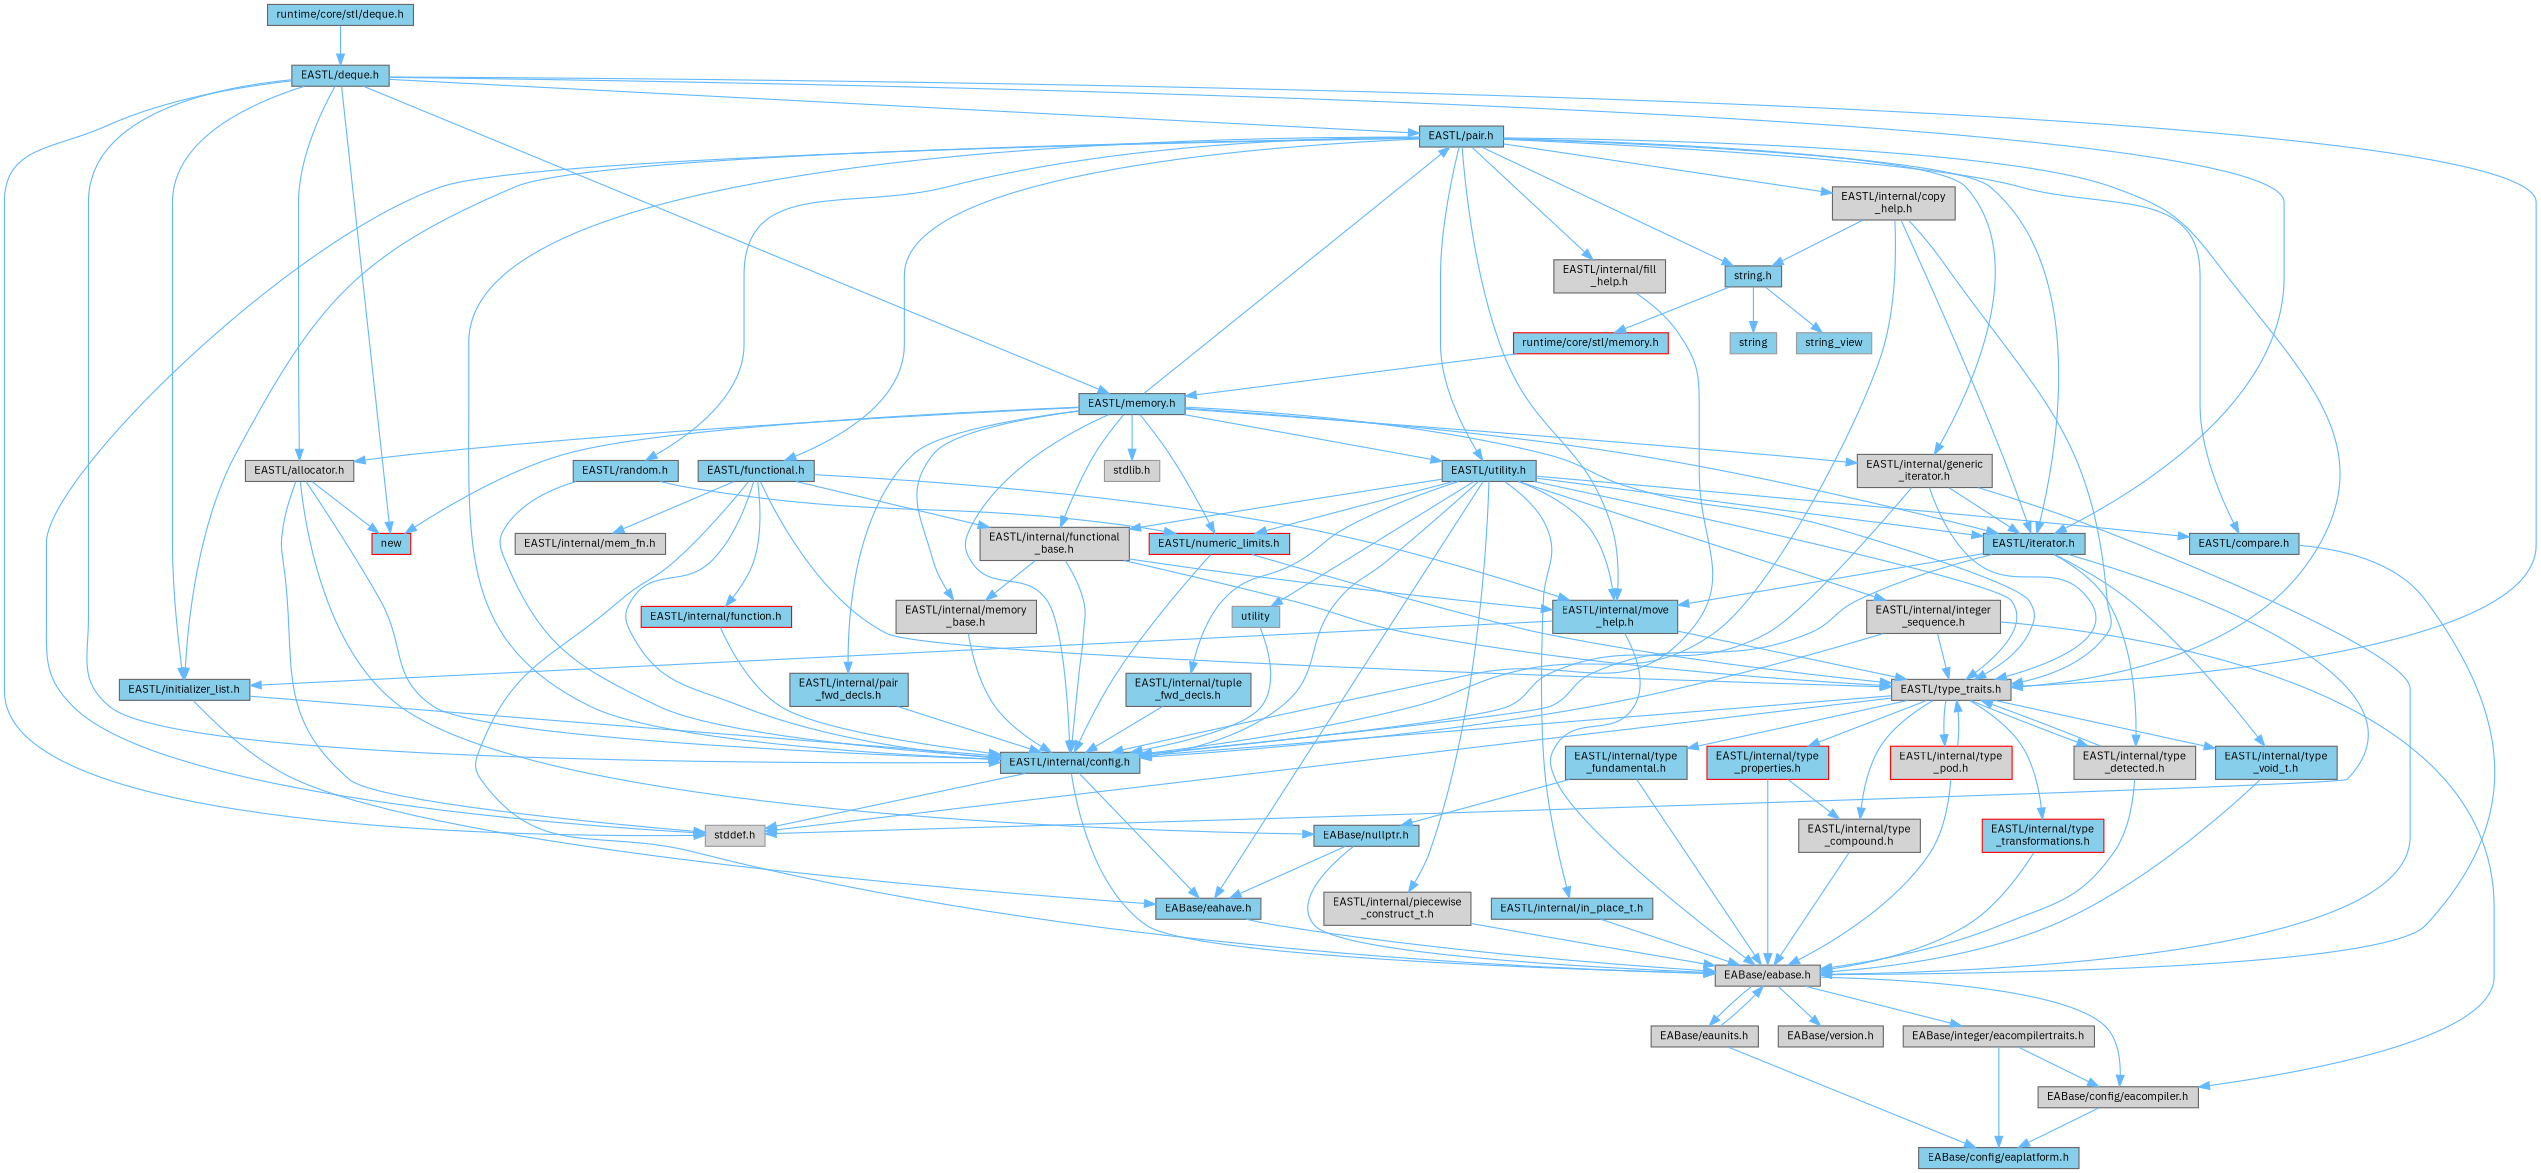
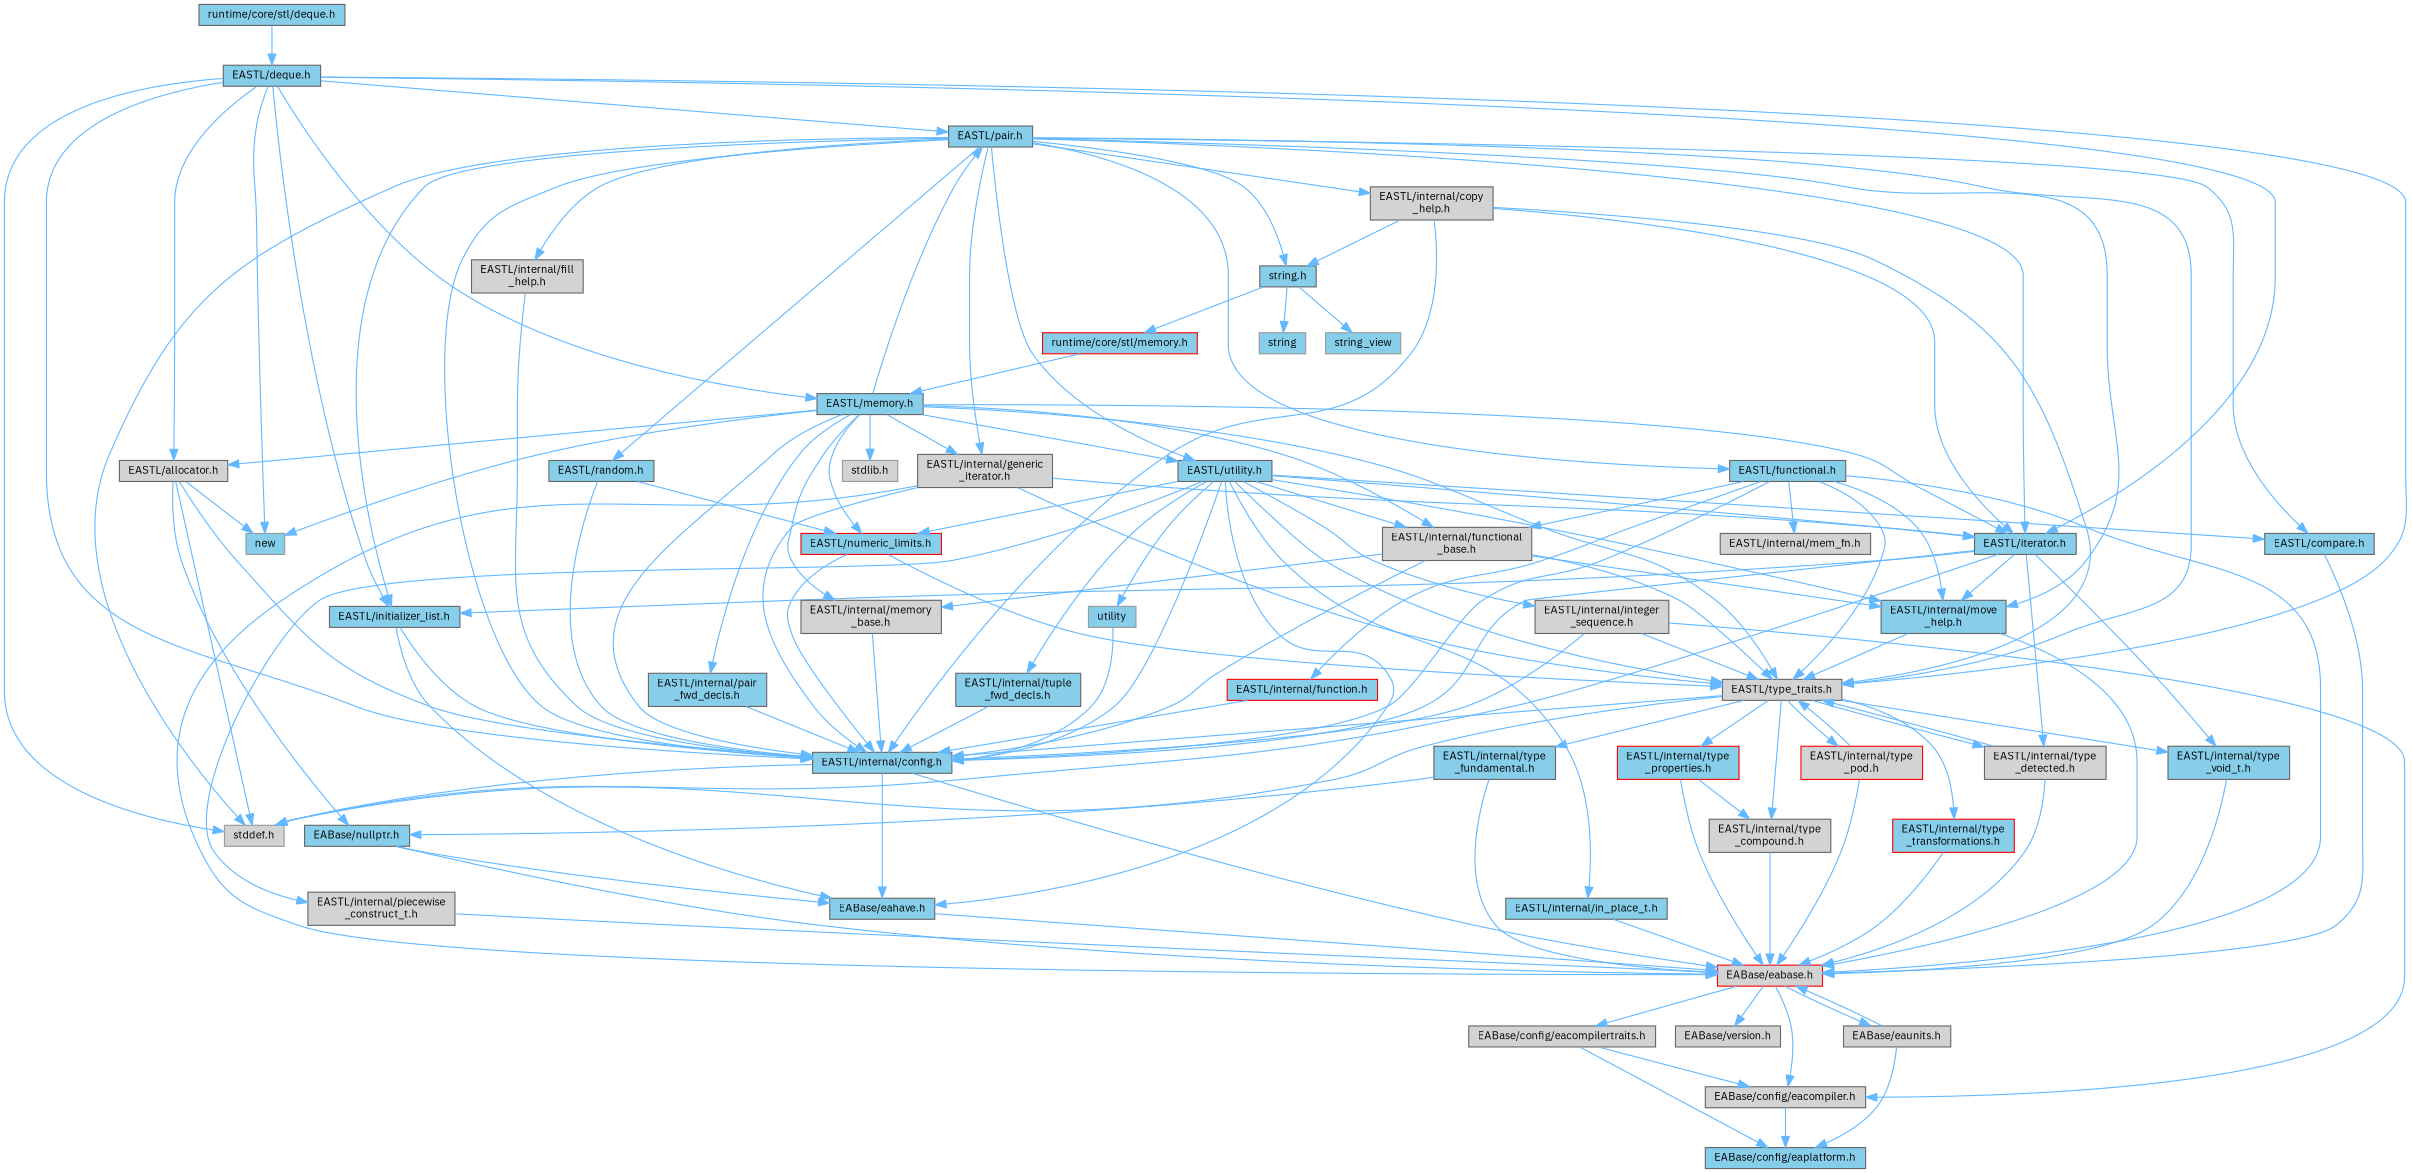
node "new": color red -> grey60
edge "EASTL/internal/move _help.h" -> "EASTL/initializer_list.h": now "EASTL/iterator.h" -> "EASTL/initializer_list.h"
node "EABase/eabase.h": color grey40 -> red
node "EABase/integer/eacompilertraits.h": label "EABase/integer/eacompilertraits.h" -> "EABase/config/eacompilertraits.h"
